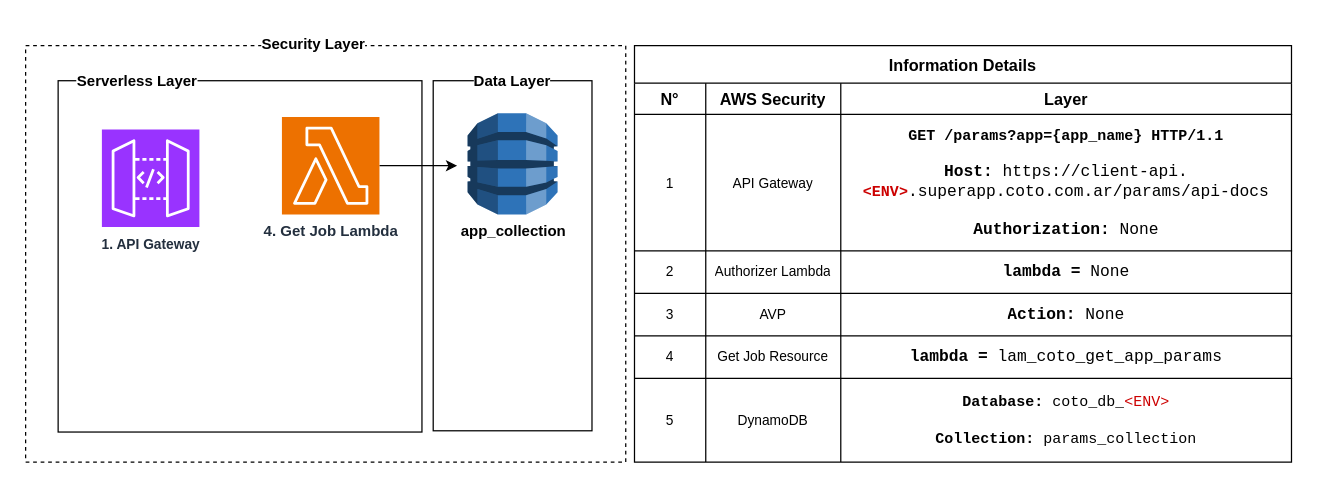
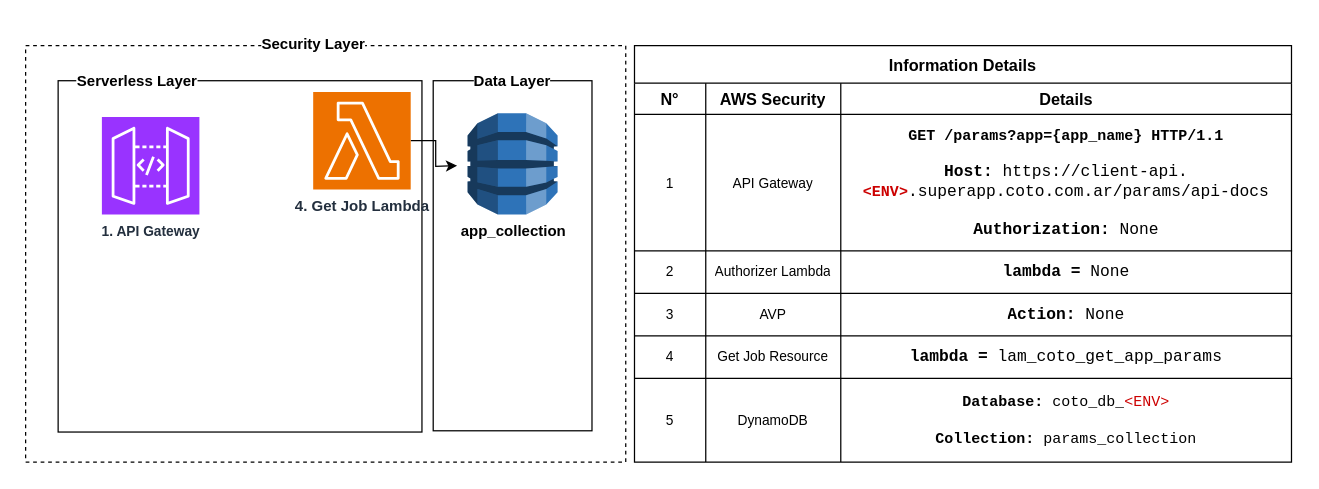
node "Layer": label "Layer" -> "Details"
node "4. Get Job Lambda": moved (331, 166) -> (362, 141)
node "1. API Gateway": moved (151, 178) -> (151, 166)
